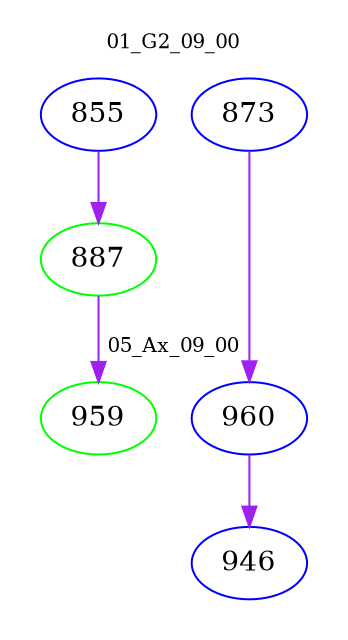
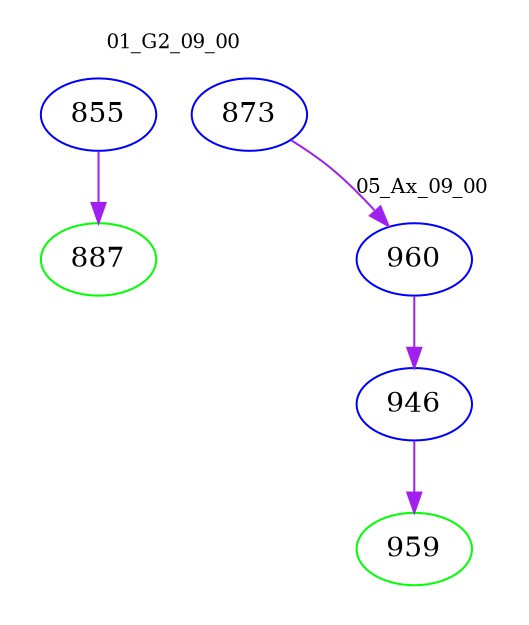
edge "887" -> "959": now "946" -> "959"
